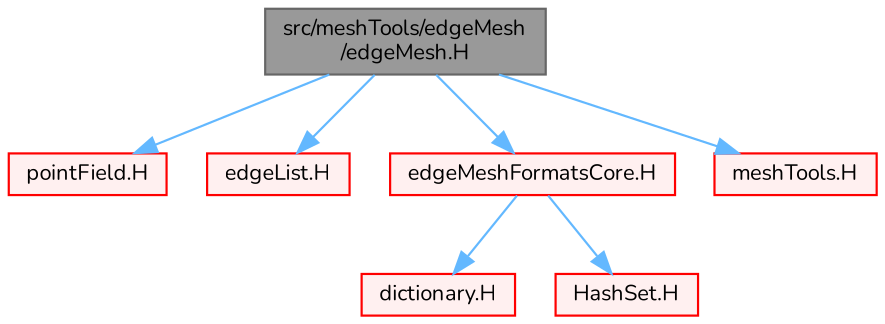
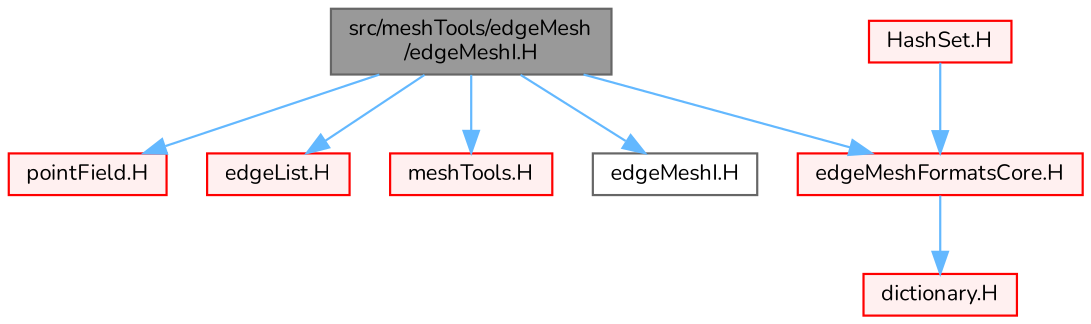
node "src/meshTools/edgeMesh /edgeMesh.H": label "src/meshTools/edgeMesh /edgeMesh.H" -> "src/meshTools/edgeMesh /edgeMeshI.H"
node "edgeMeshI.H": added
edge "edgeMeshFormatsCore.H" -> "HashSet.H": reversed
